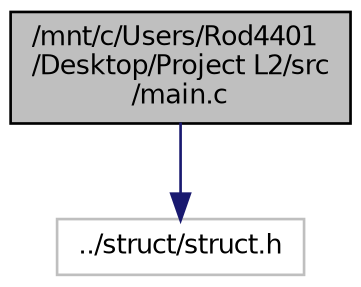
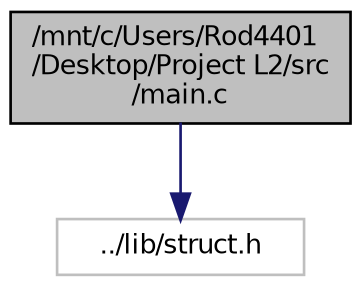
node "../struct/struct.h": label "../struct/struct.h" -> "../lib/struct.h"
